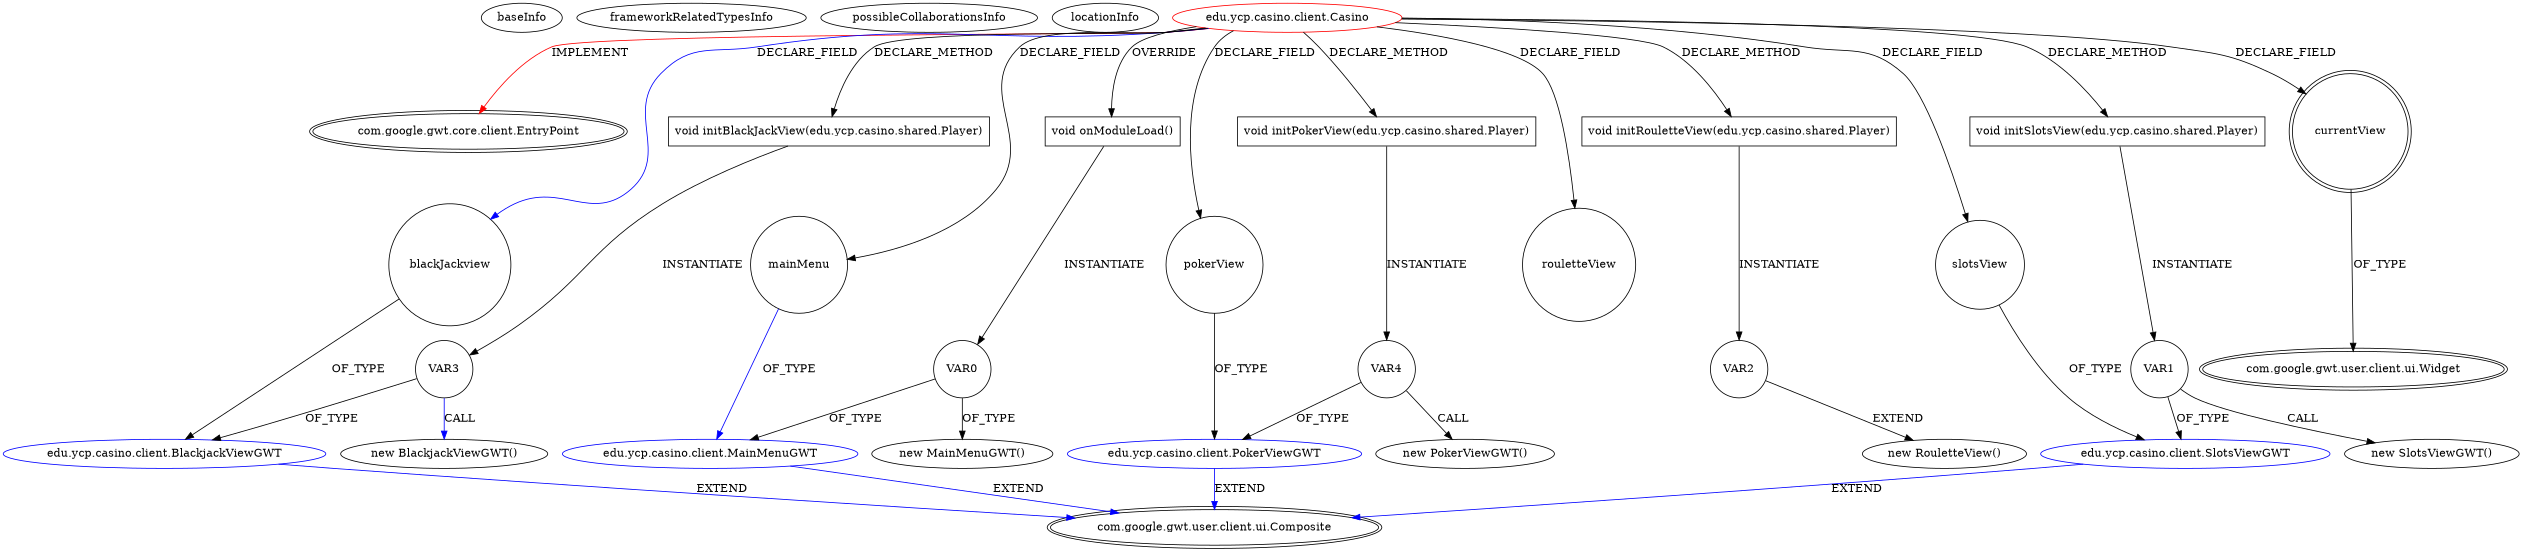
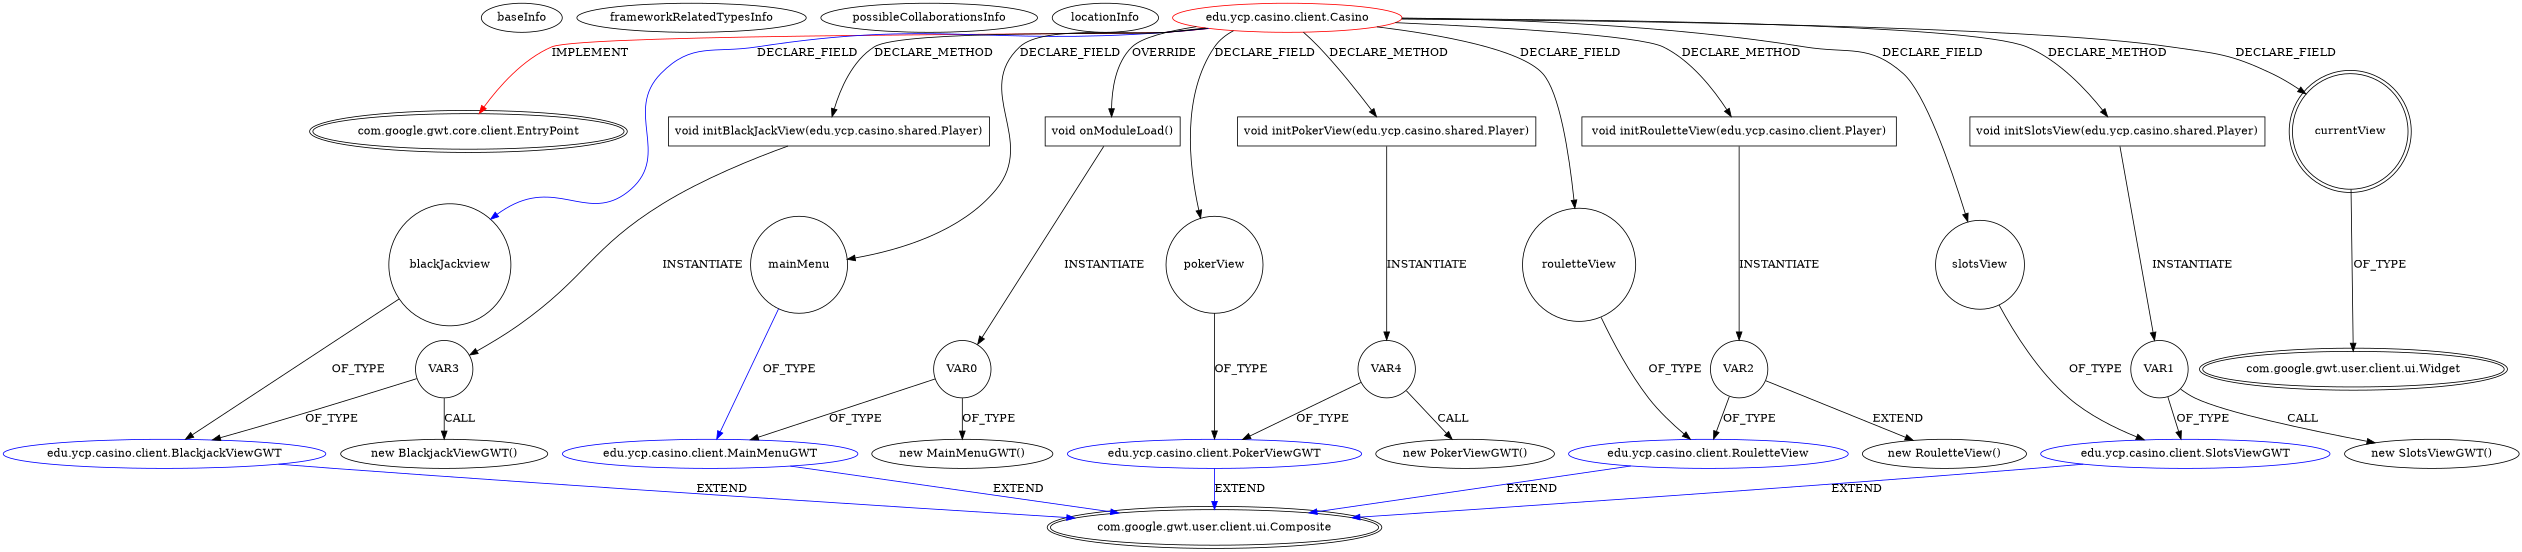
node "void initRouletteView(edu.ycp.casino.shared.Player)": label "void initRouletteView(edu.ycp.casino.shared.Player)" -> "void initRouletteView(edu.ycp.casino.client.Player)"
edge "VAR3" -> "new BlackjackViewGWT()": color blue -> black
node "edu.ycp.casino.client.RouletteView": added
